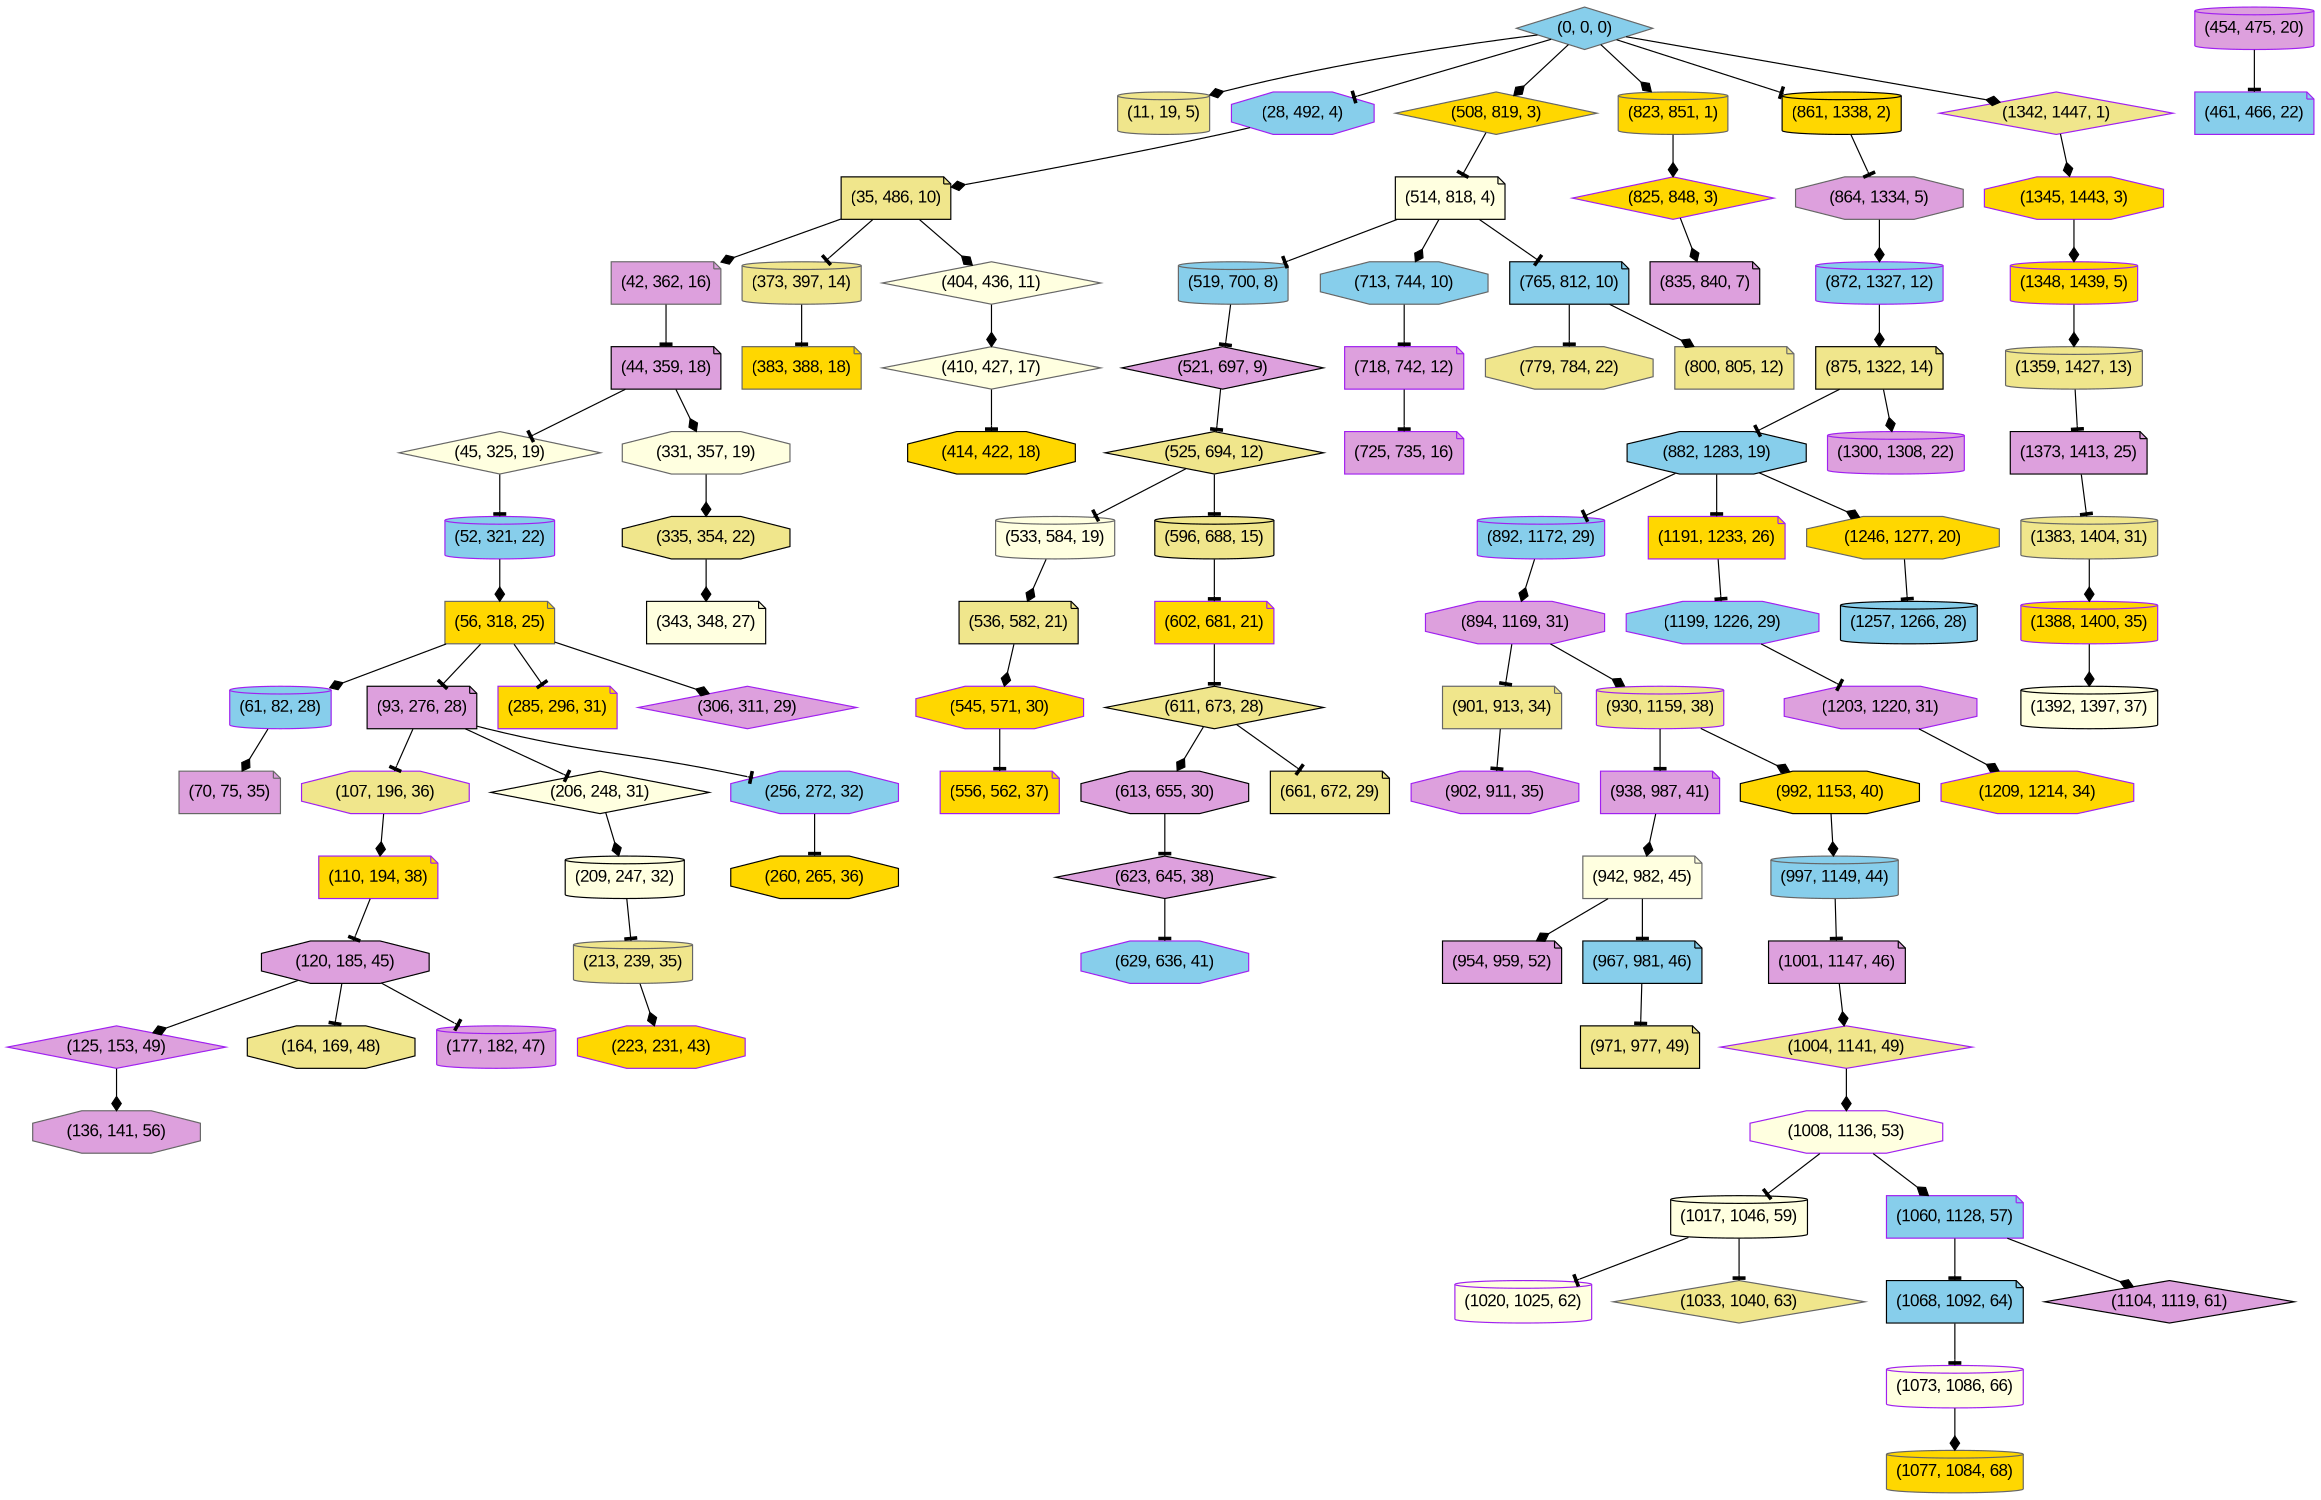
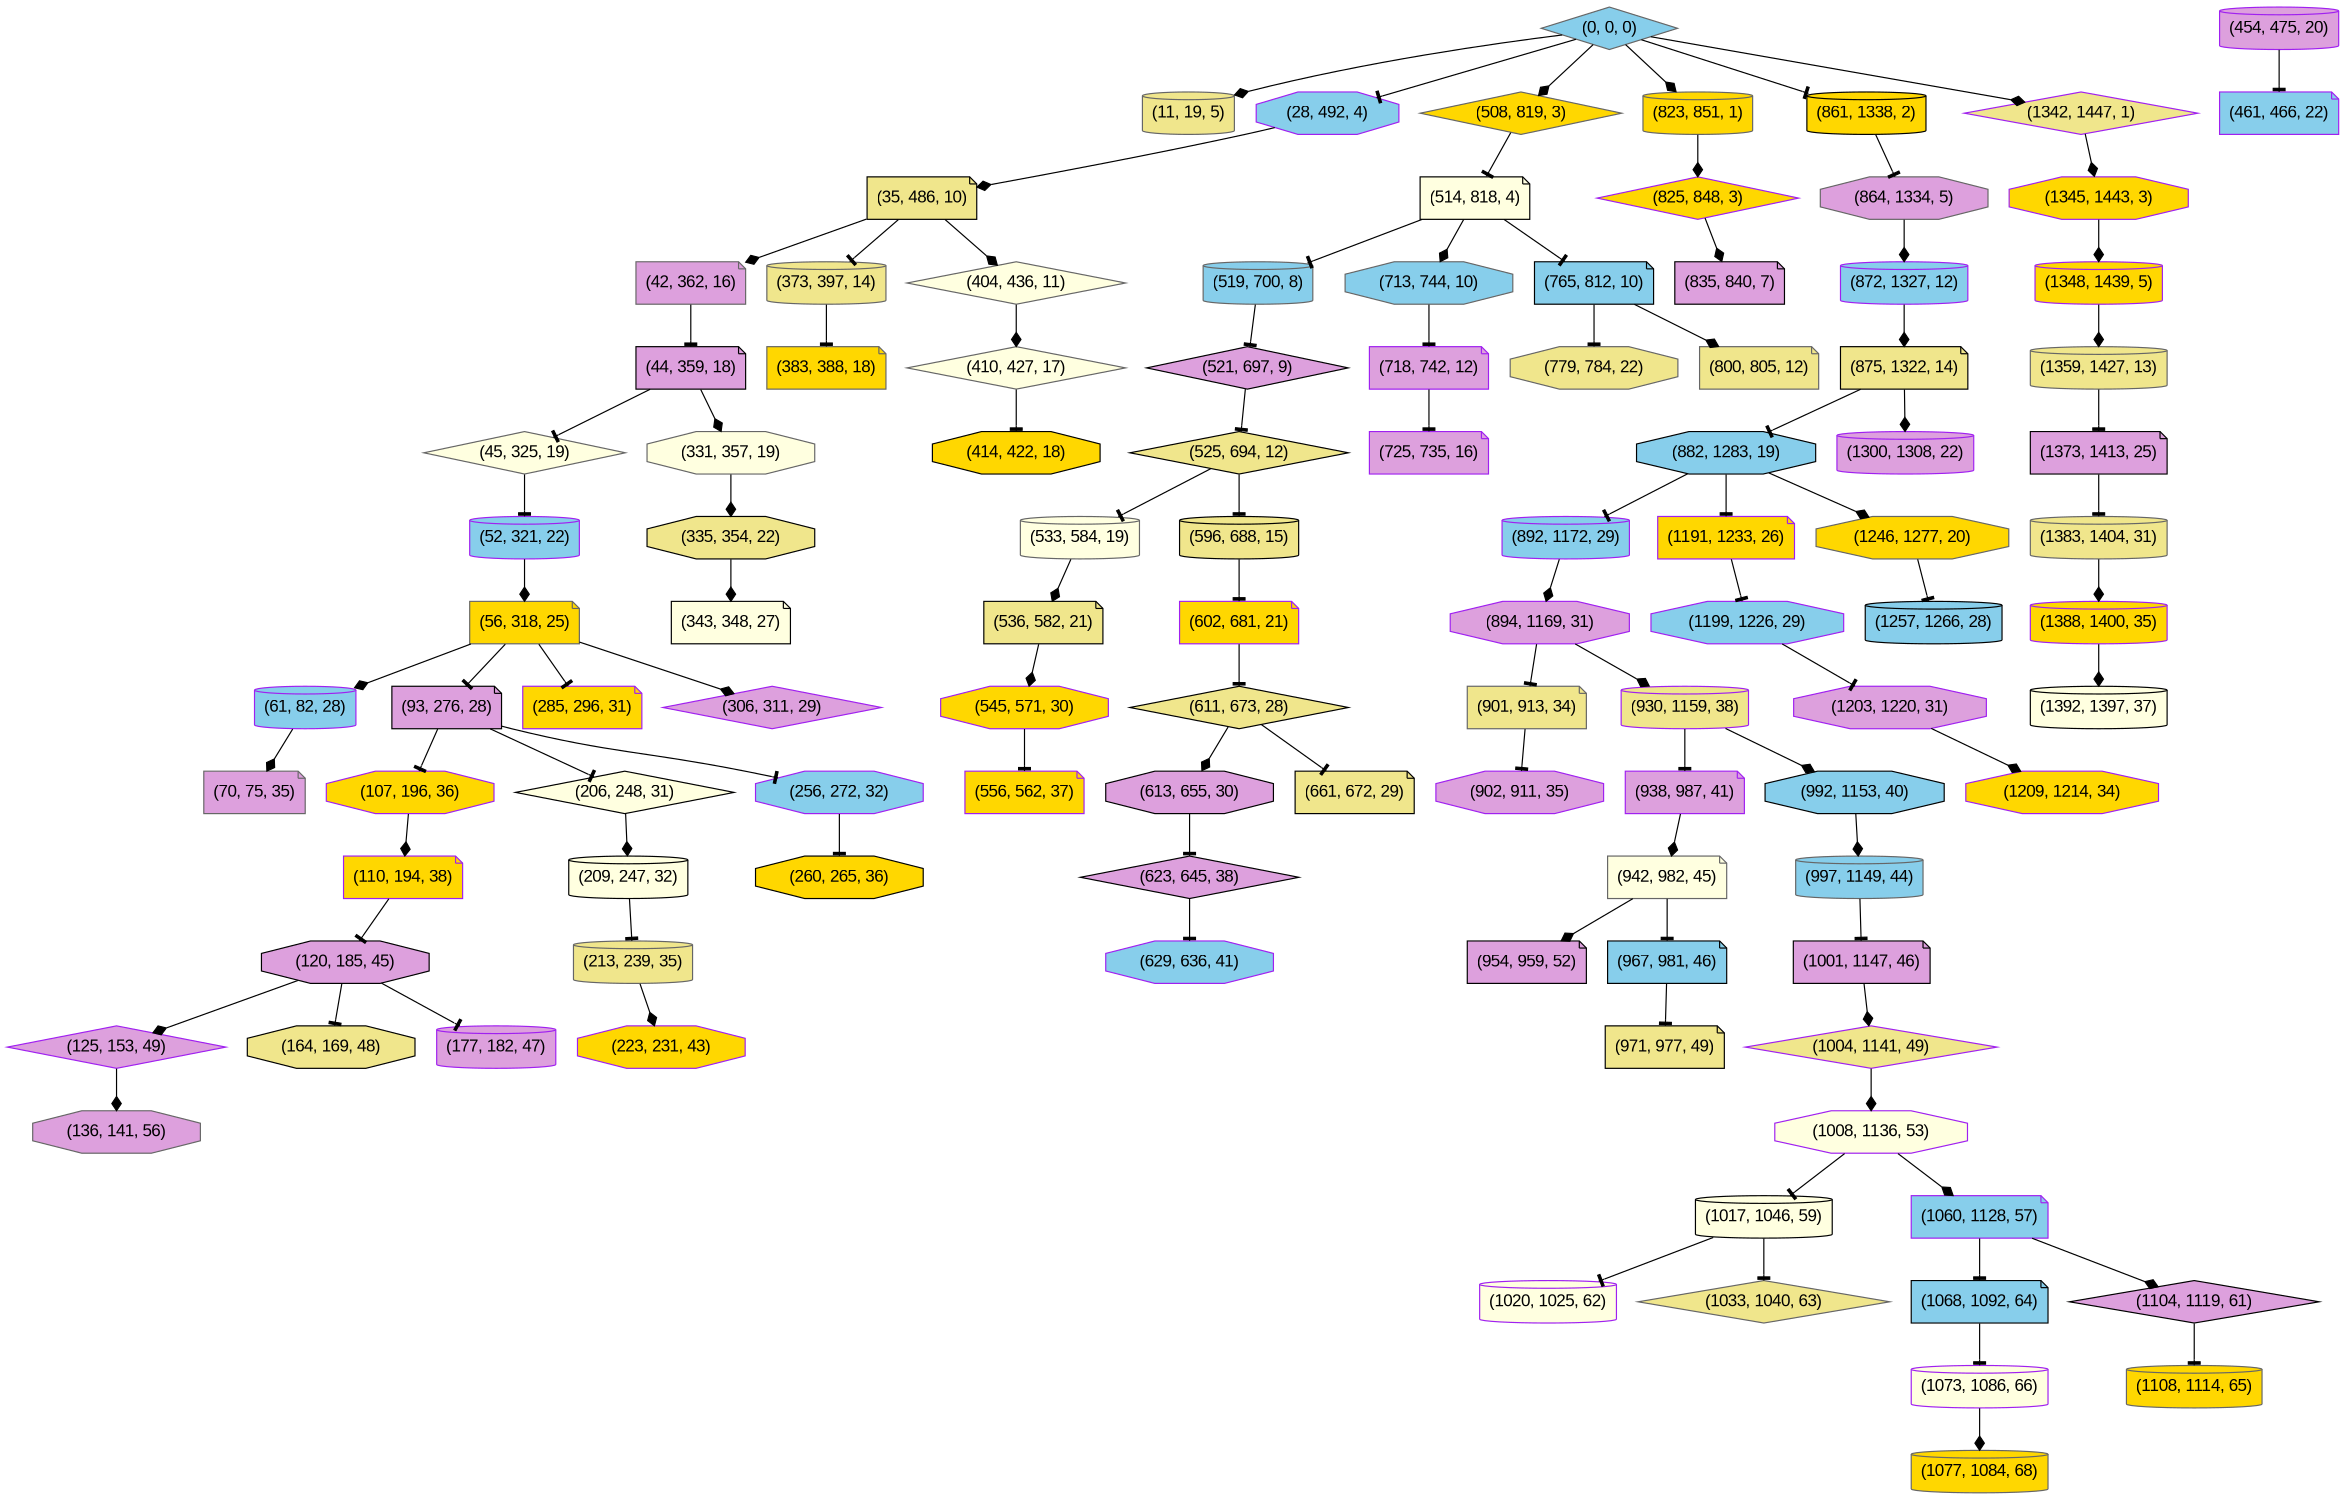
node "(107, 196, 36)": fillcolor khaki -> gold
node "(992, 1153, 40)": fillcolor gold -> skyblue
node "(1108, 1114, 65)": added
